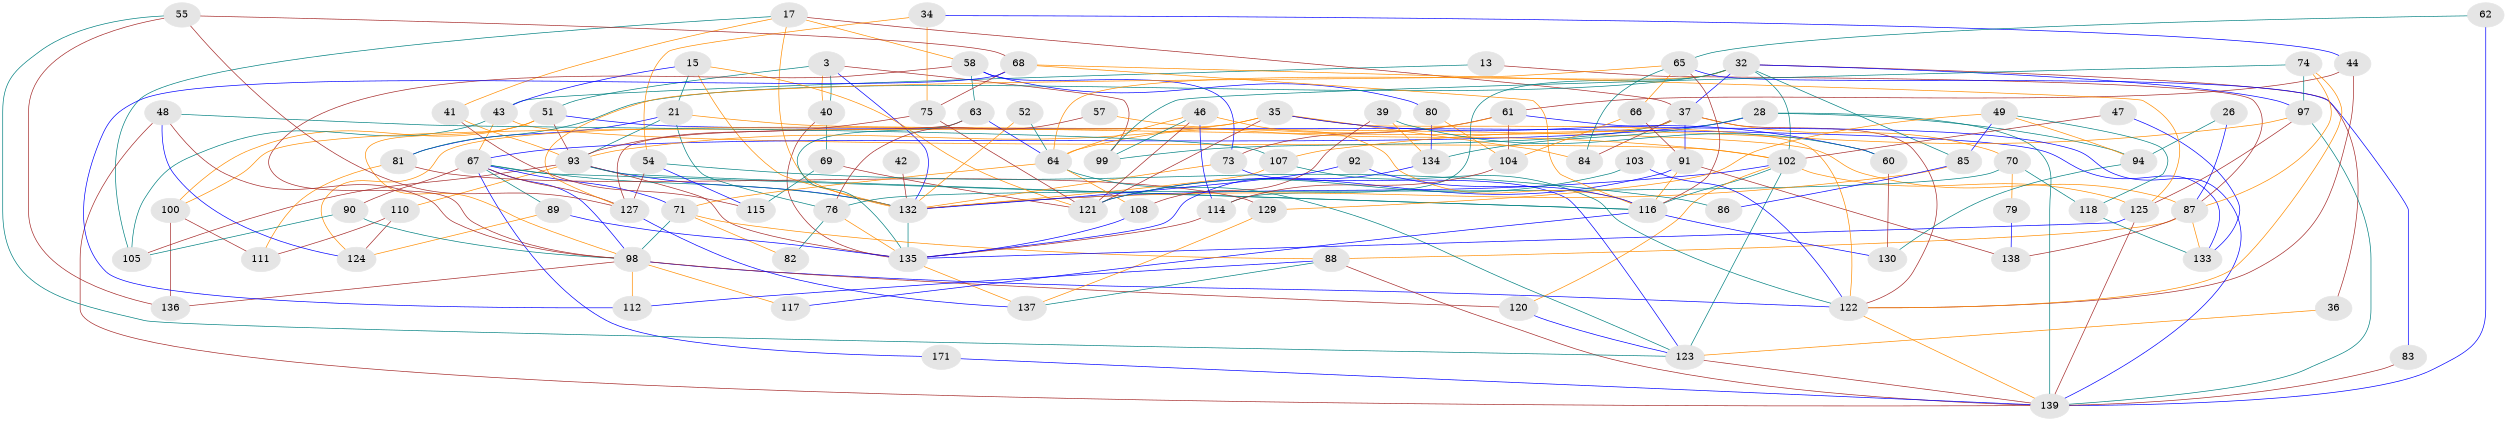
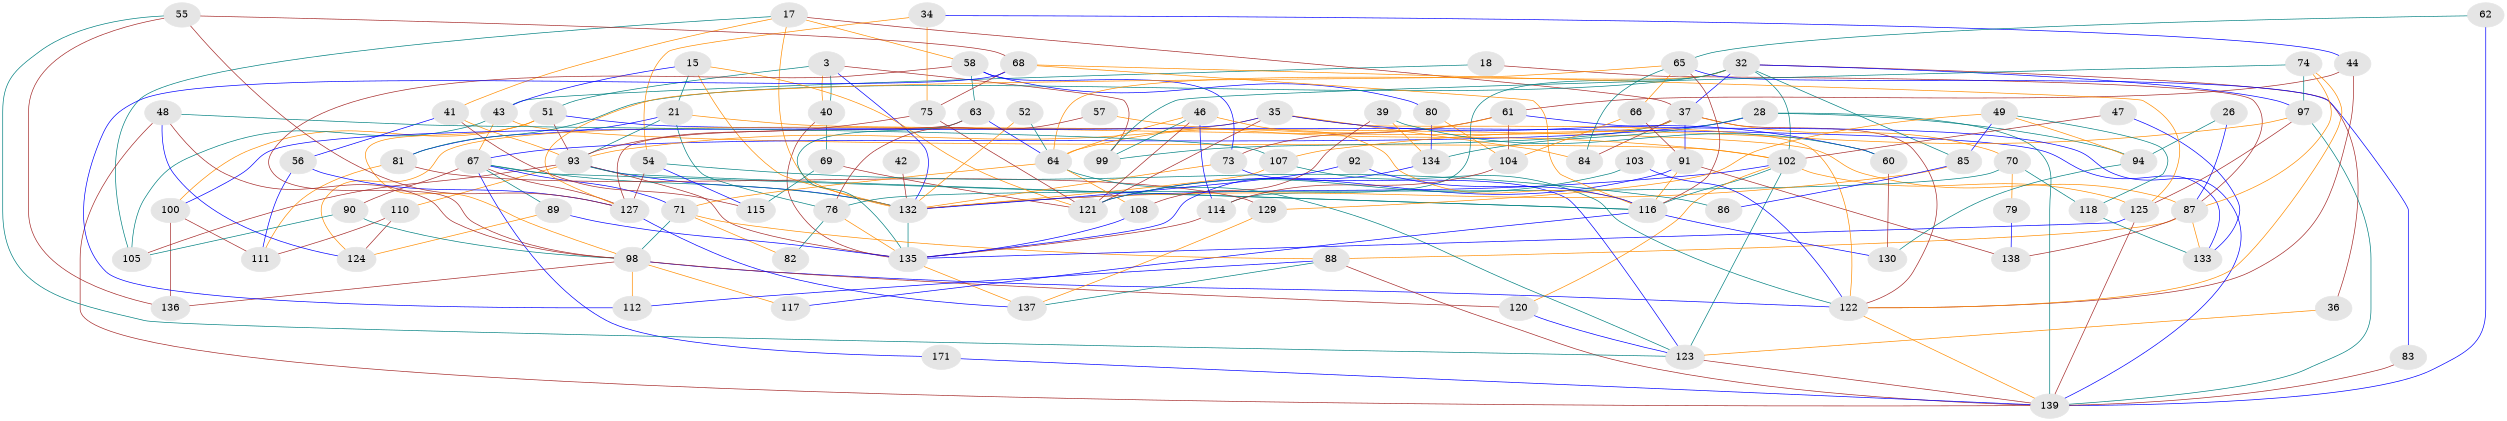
node "13": label "13" -> "18"
edge "35" -- "100": color darkorange -> blue
node "56": added
edge "67" -- "98": removed
